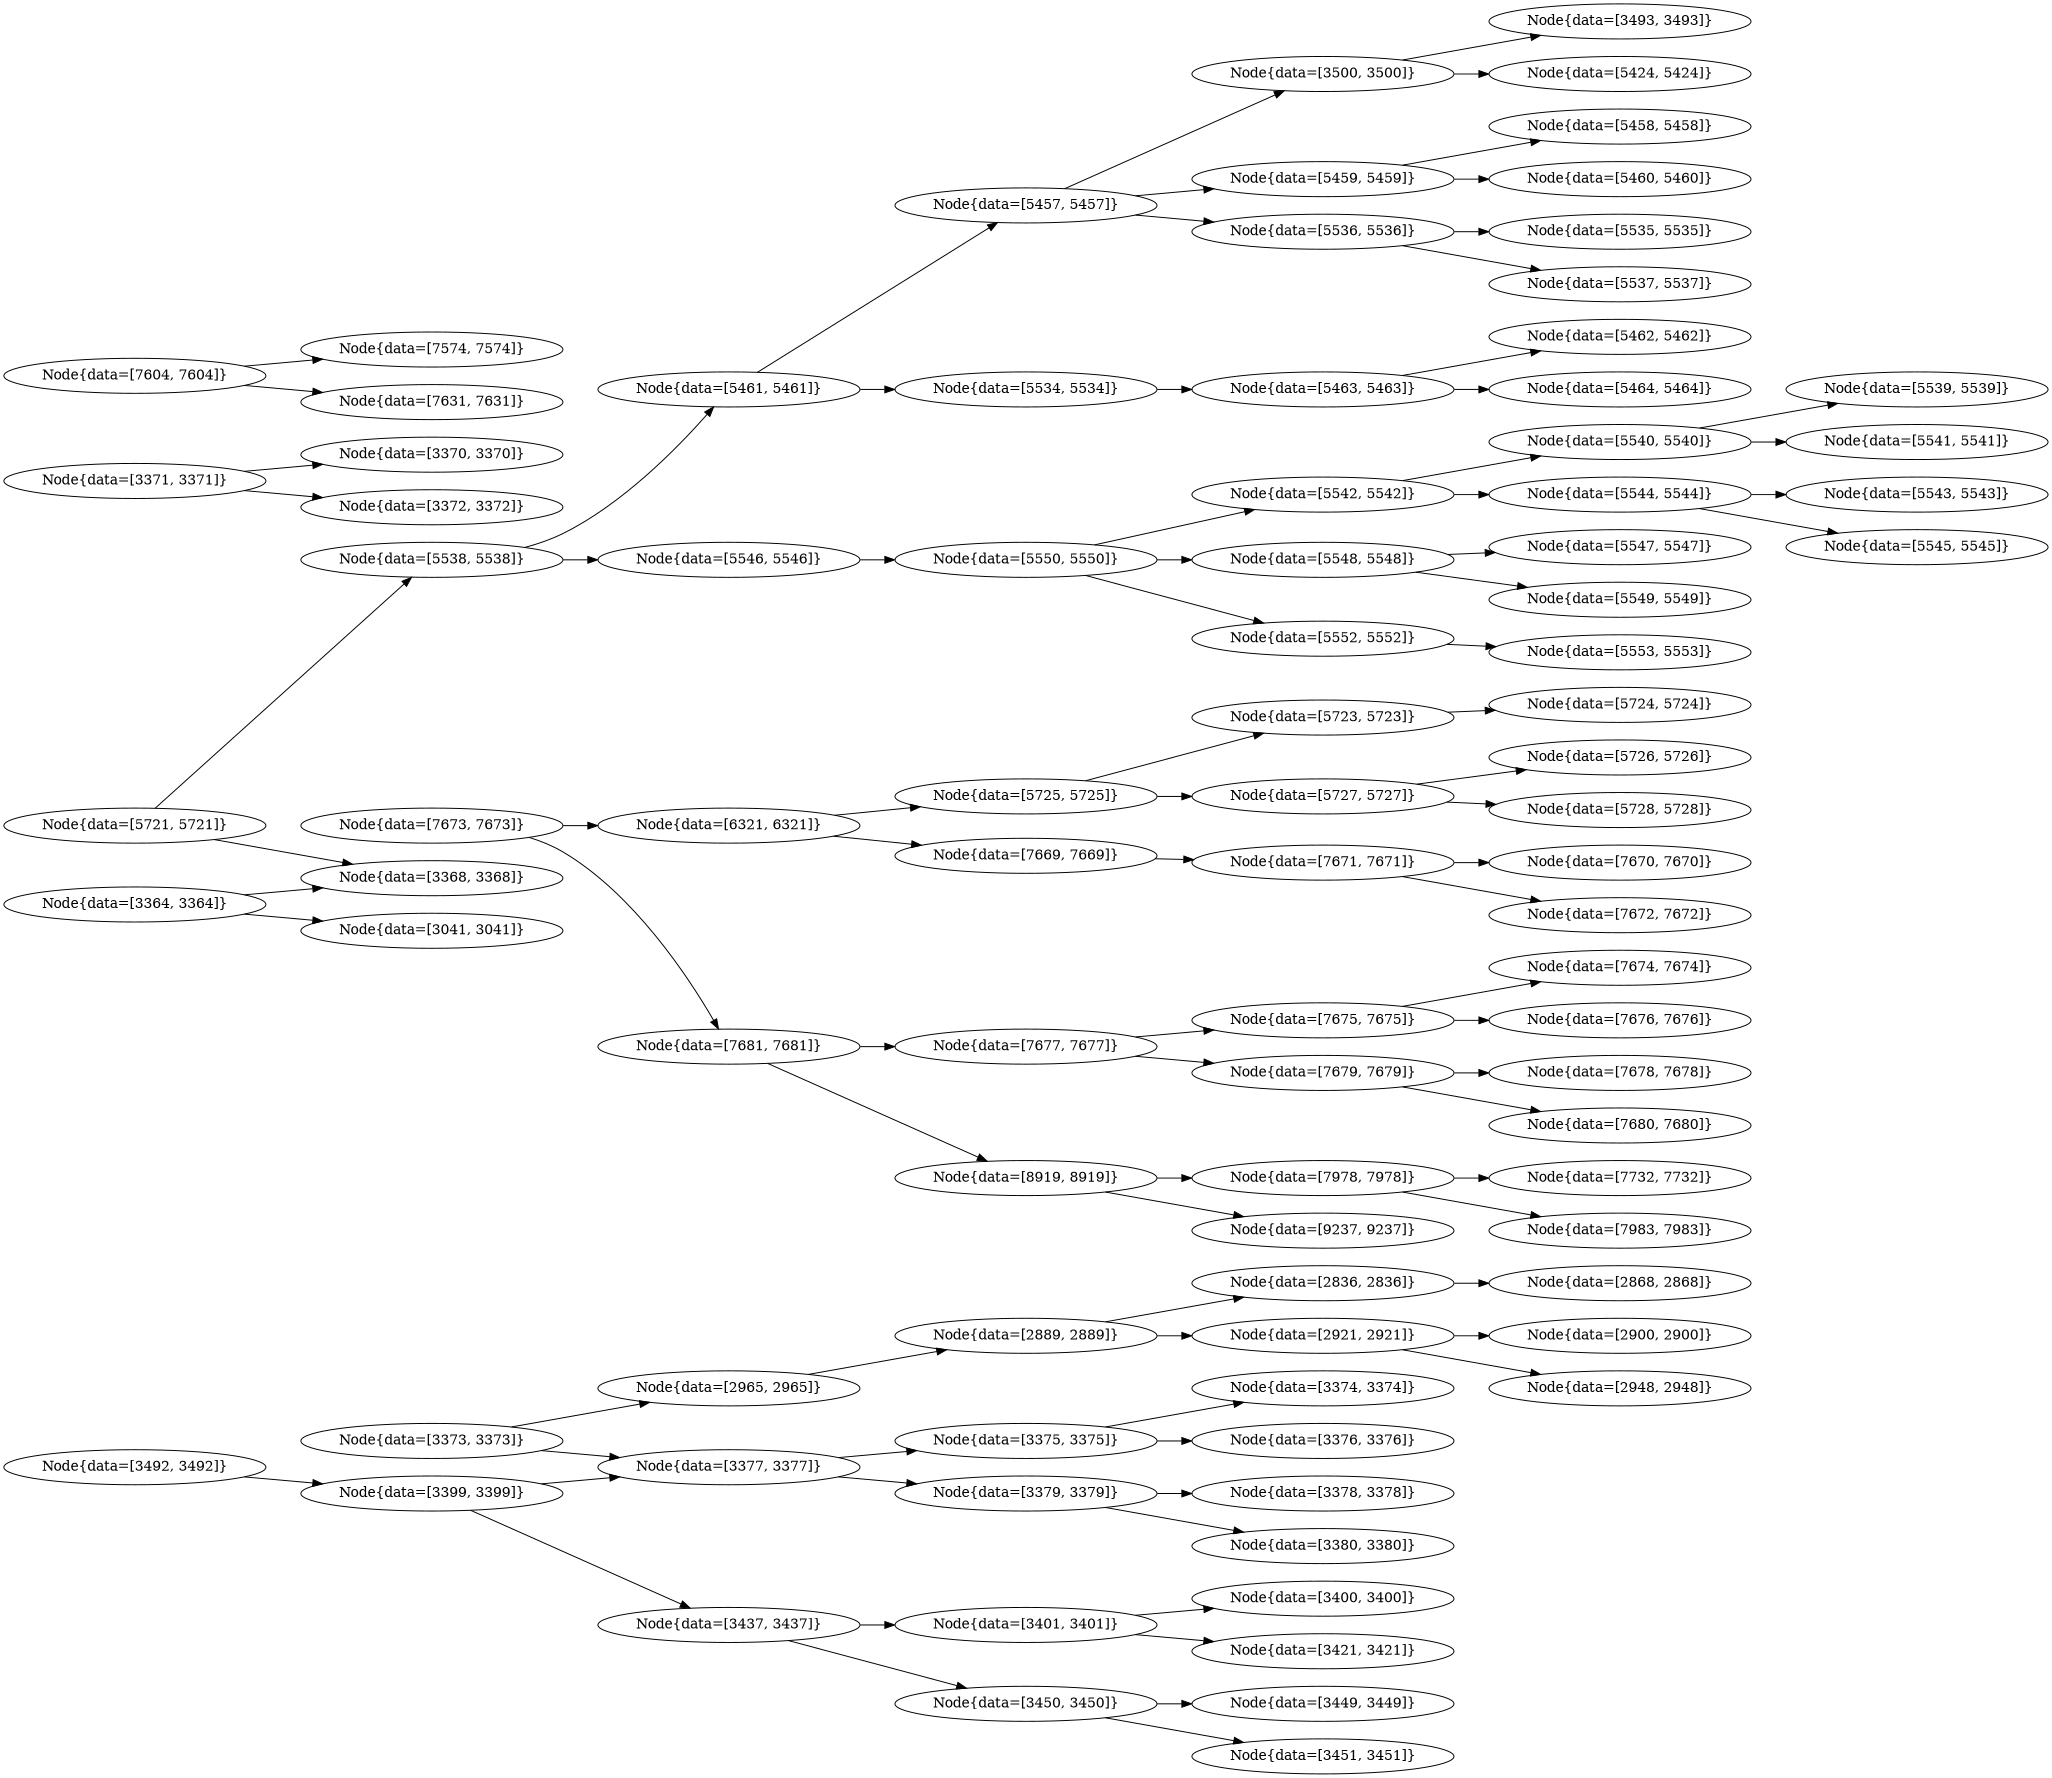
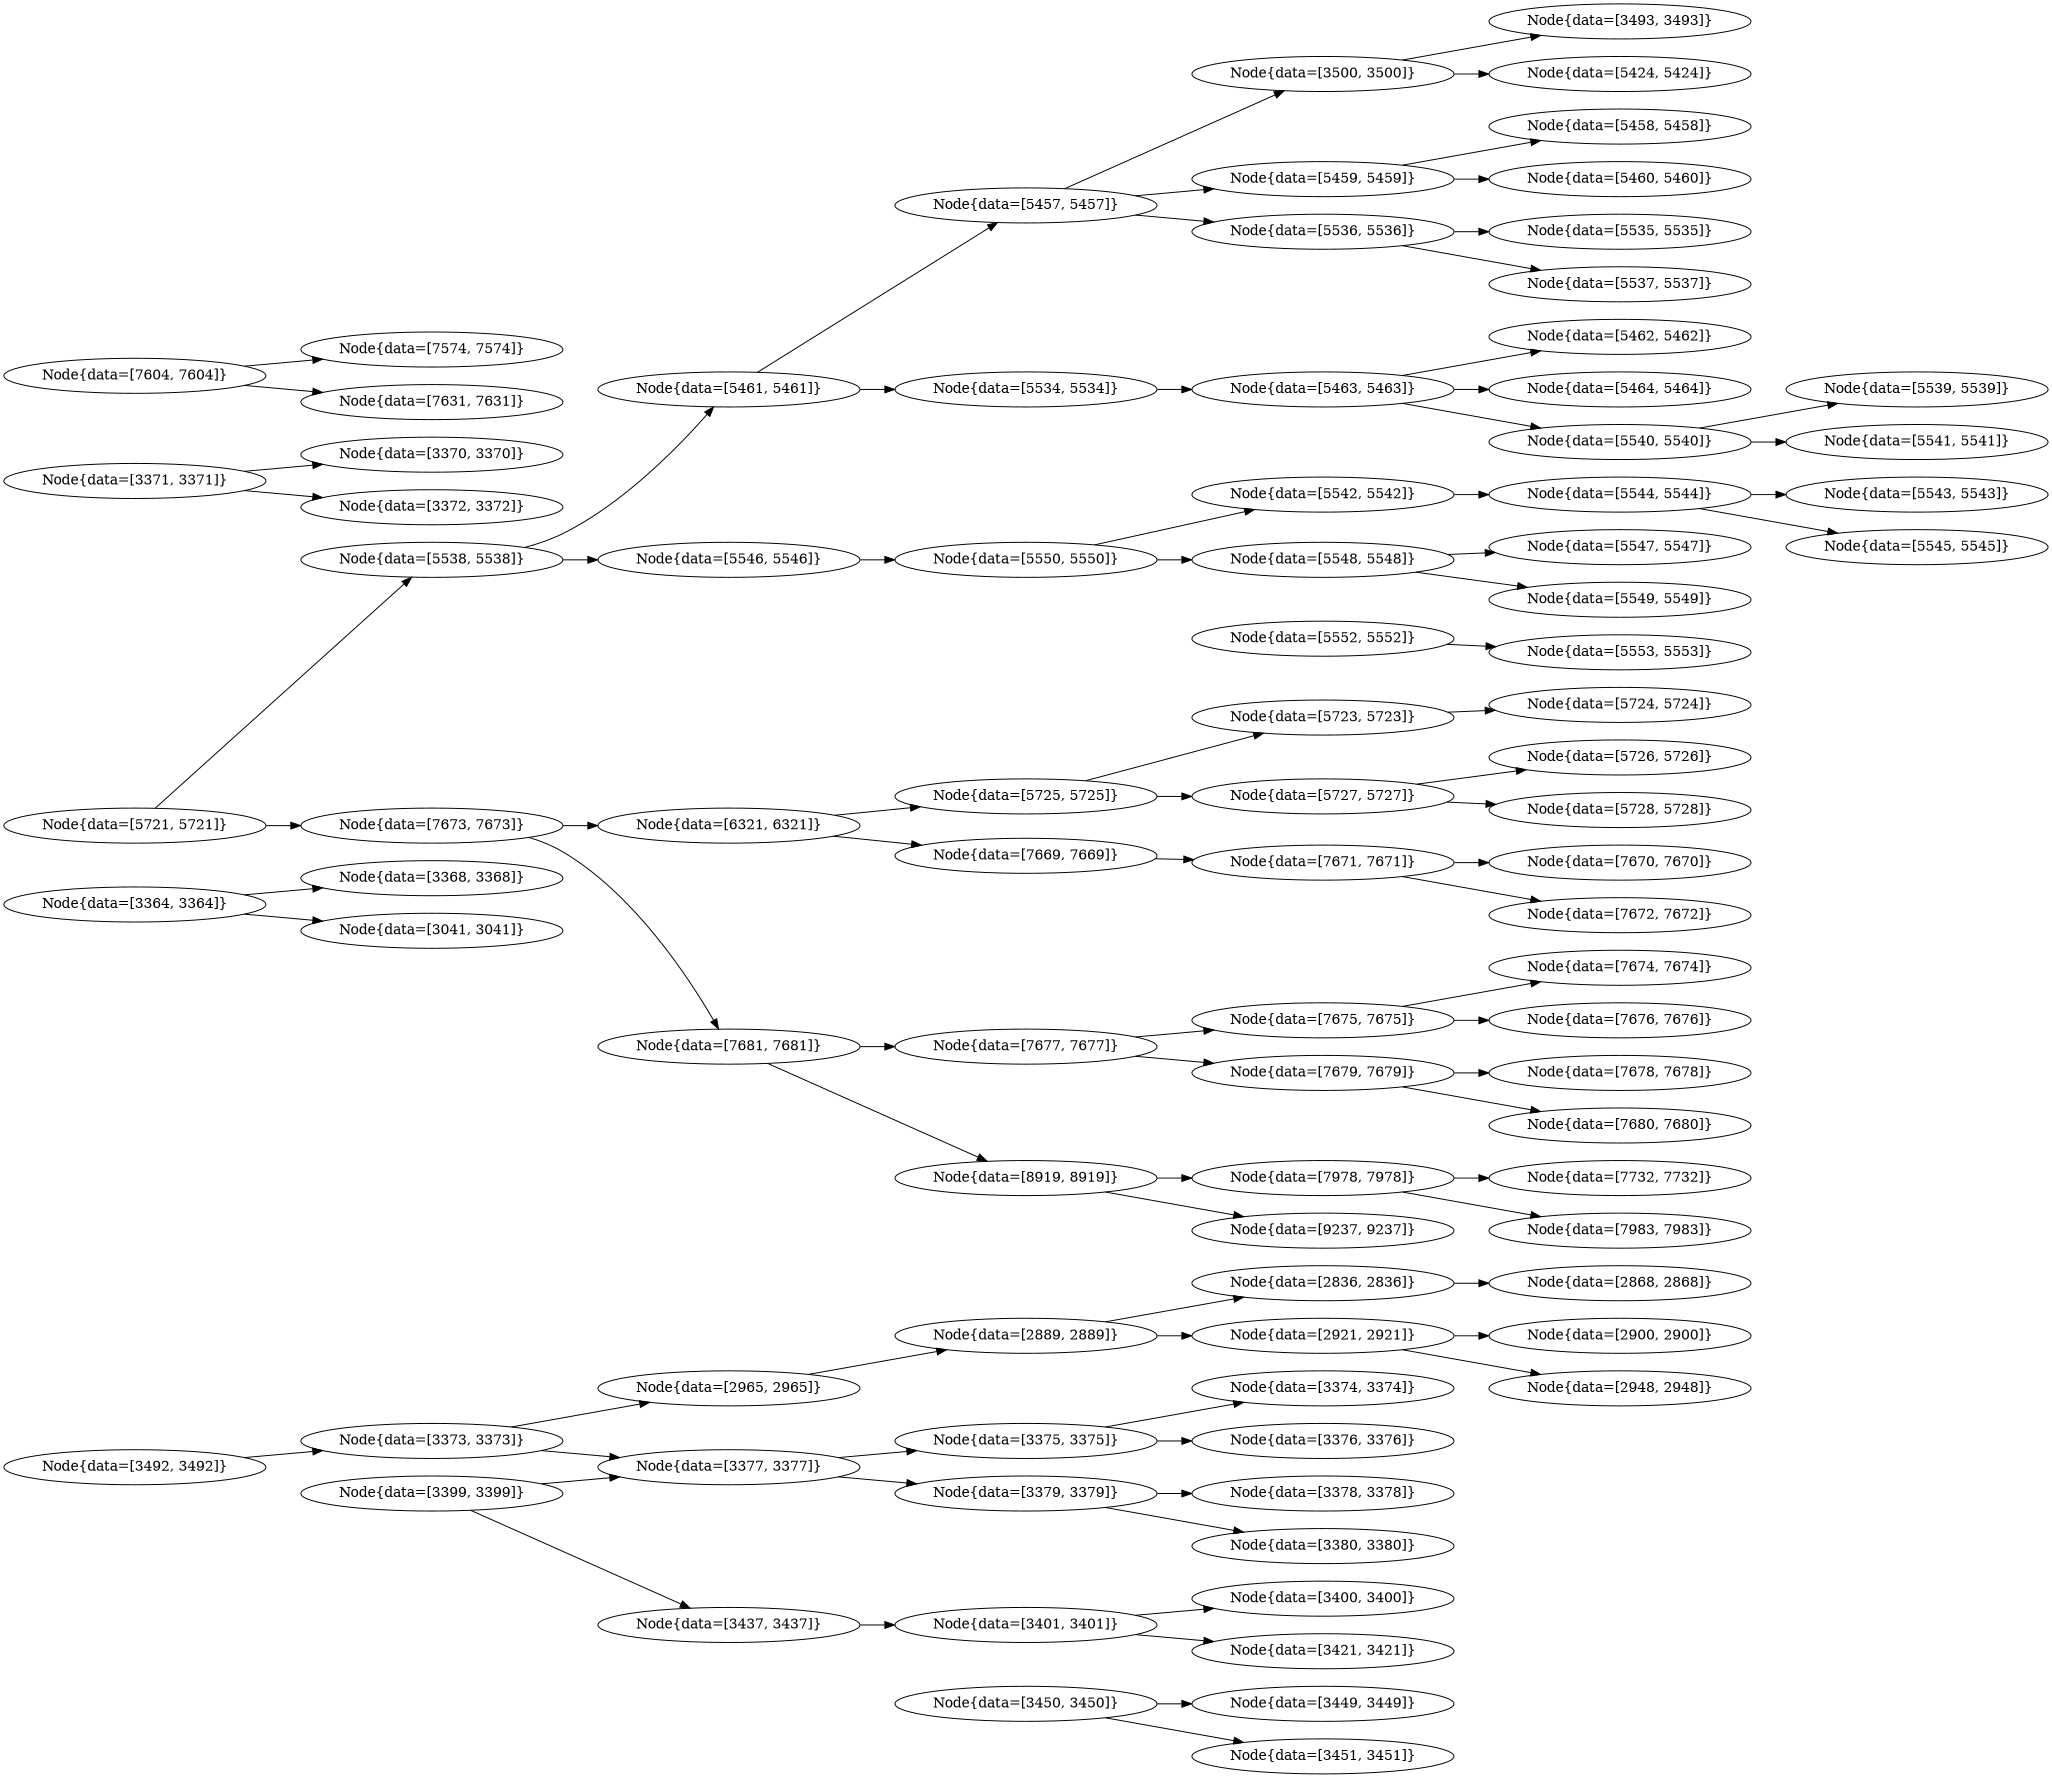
edge "Node{data=[5542, 5542]}" -> "Node{data=[5540, 5540]}": now "Node{data=[5463, 5463]}" -> "Node{data=[5540, 5540]}"
edge "Node{data=[5550, 5550]}" -> "Node{data=[5552, 5552]}": removed
edge "Node{data=[5721, 5721]}" -> "Node{data=[3368, 3368]}": now "Node{data=[5721, 5721]}" -> "Node{data=[7673, 7673]}"
edge "Node{data=[3492, 3492]}" -> "Node{data=[3399, 3399]}": now "Node{data=[3492, 3492]}" -> "Node{data=[3373, 3373]}"
edge "Node{data=[3437, 3437]}" -> "Node{data=[3450, 3450]}": removed
